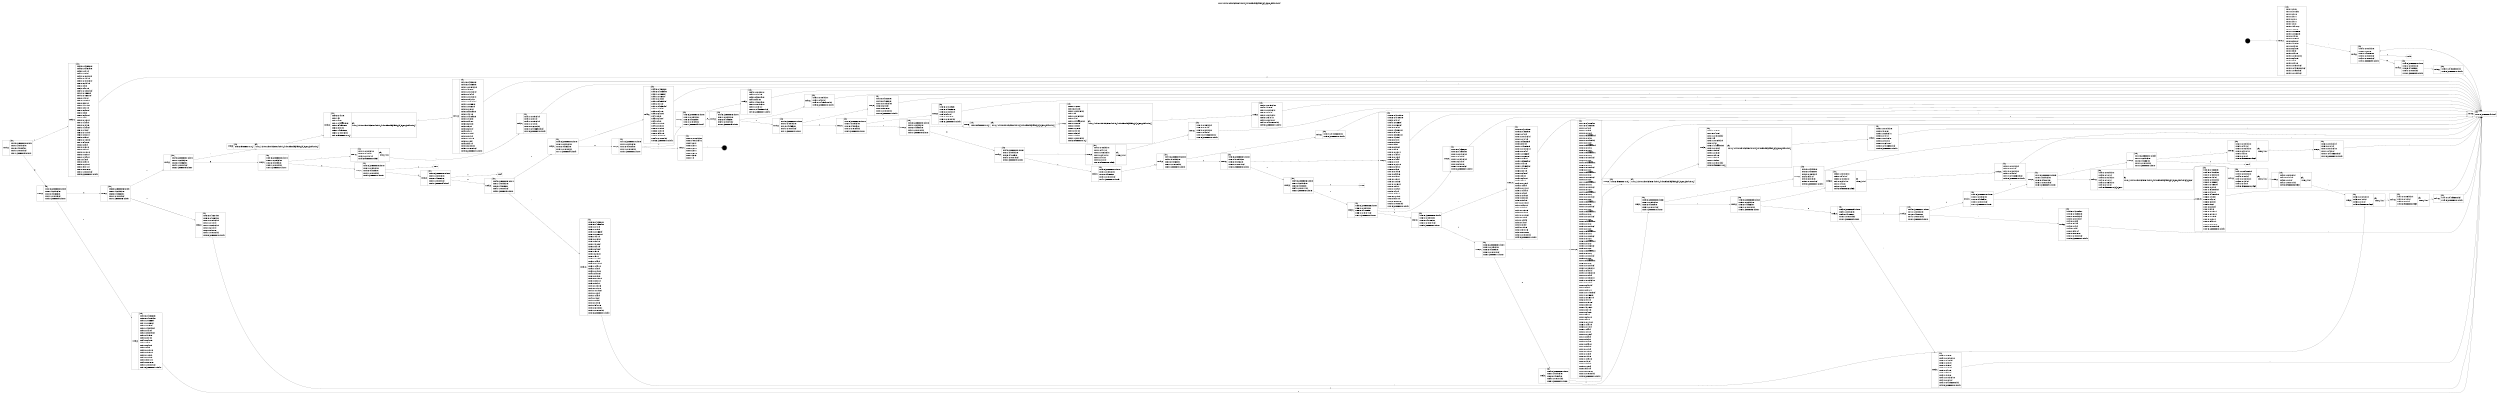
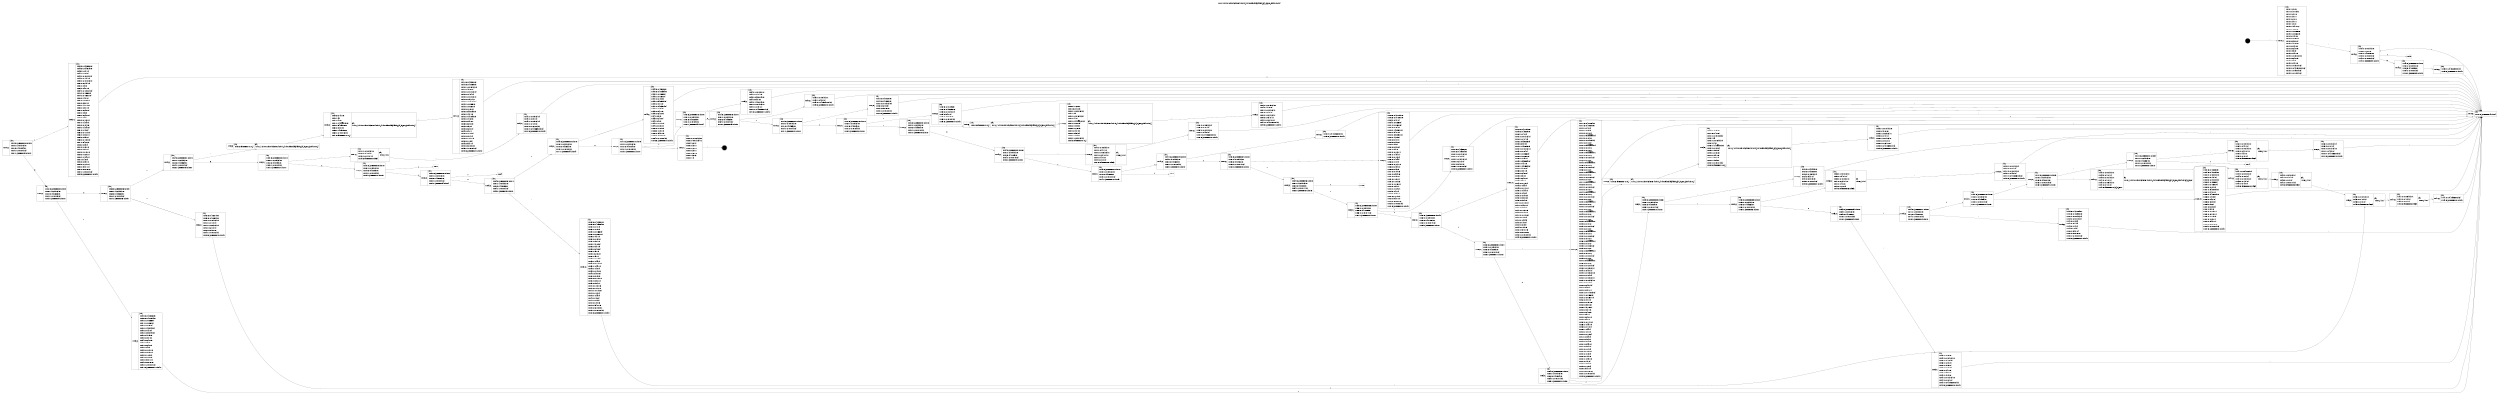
node "0x40217a": added
